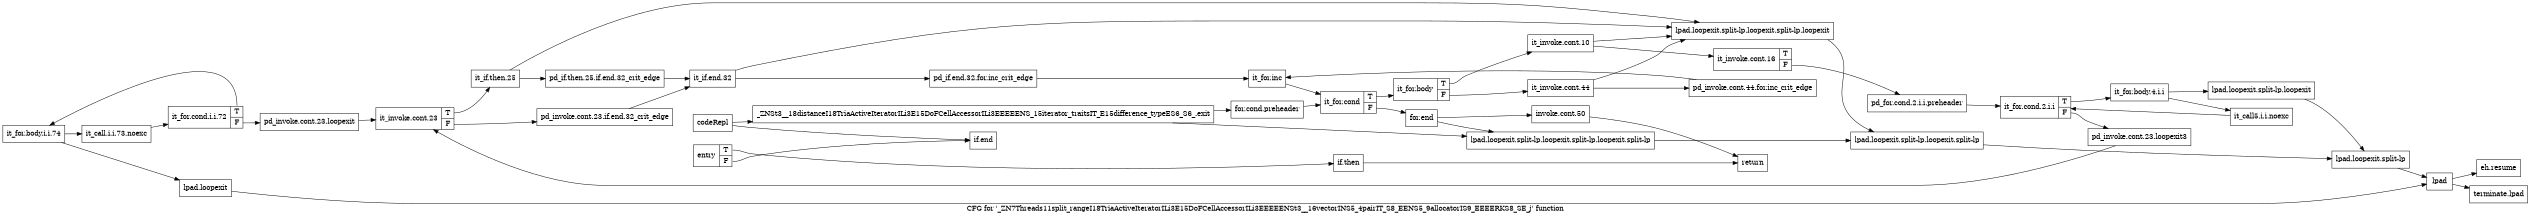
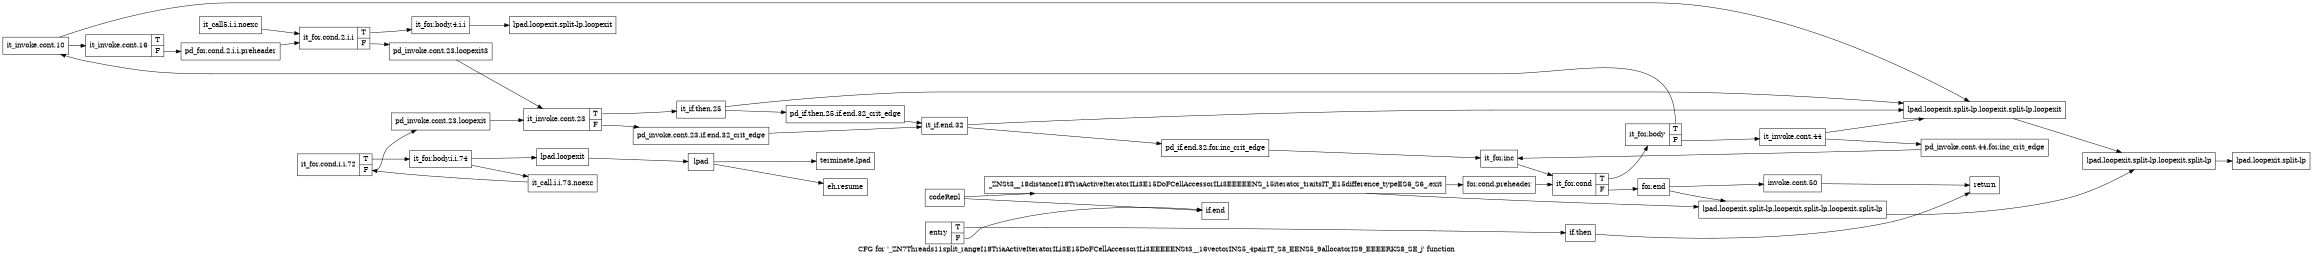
edge "it_for.body.4.i.i" -> "it_call5.i.i.noexc": removed
edge "lpad.loopexit.split-lp.loopexit" -> "lpad.loopexit.split-lp": removed
edge "lpad.loopexit.split-lp" -> "lpad": removed
